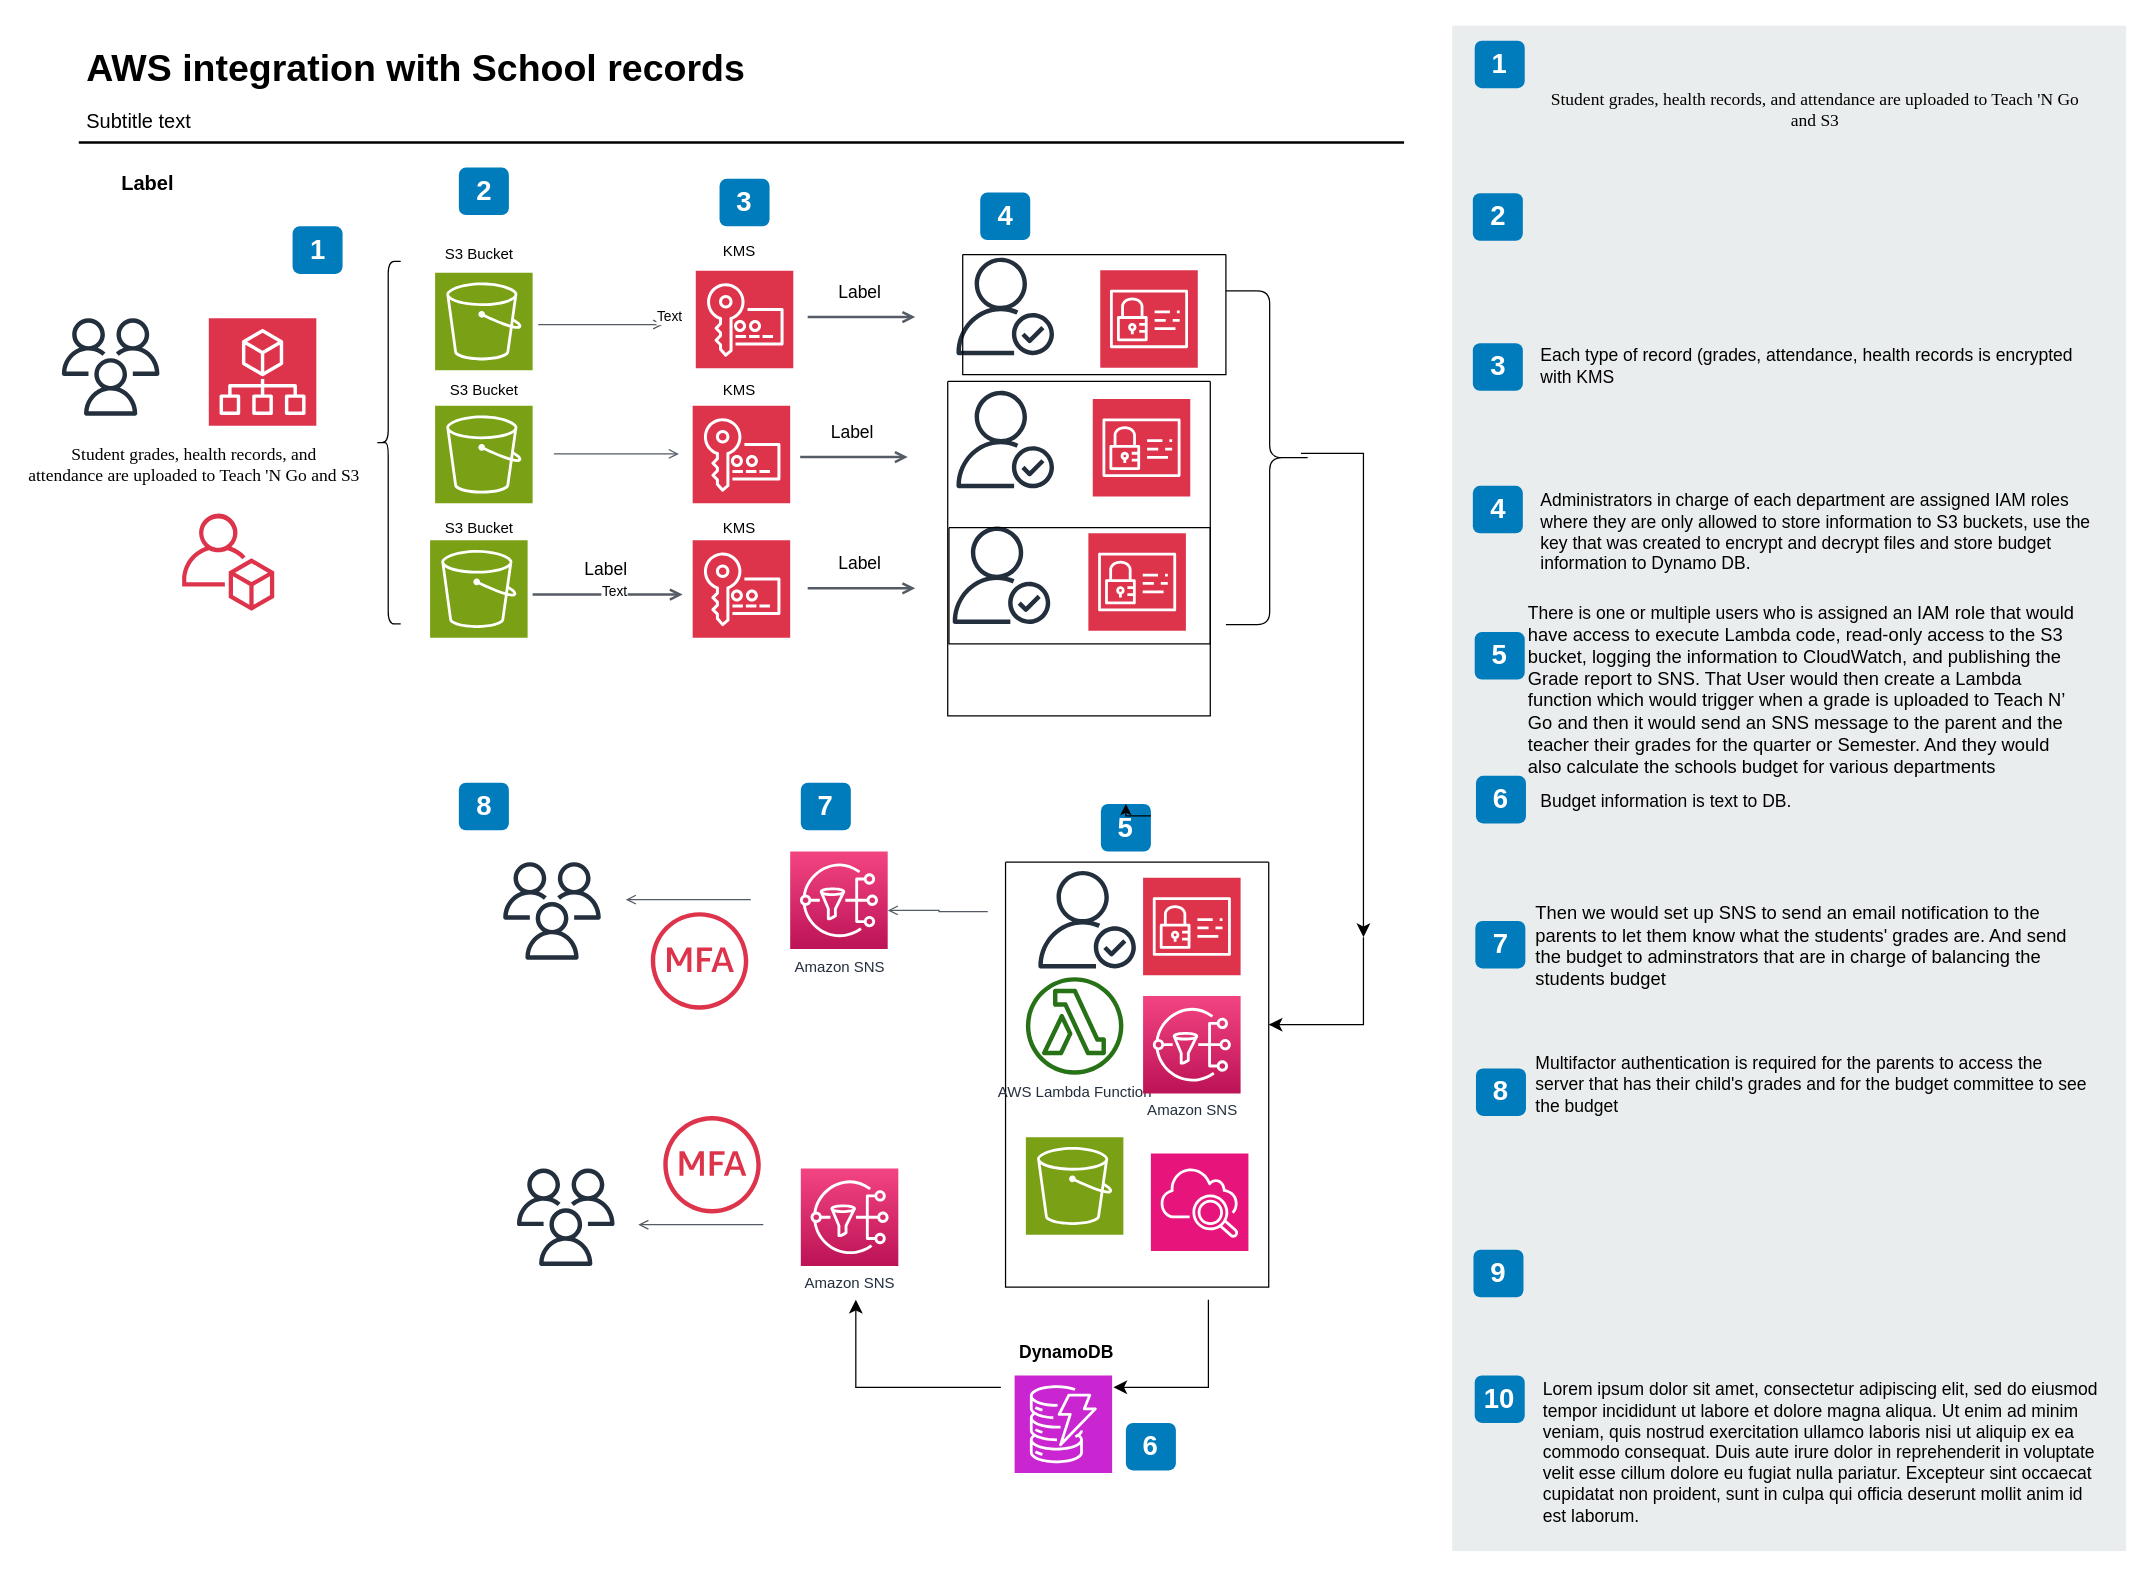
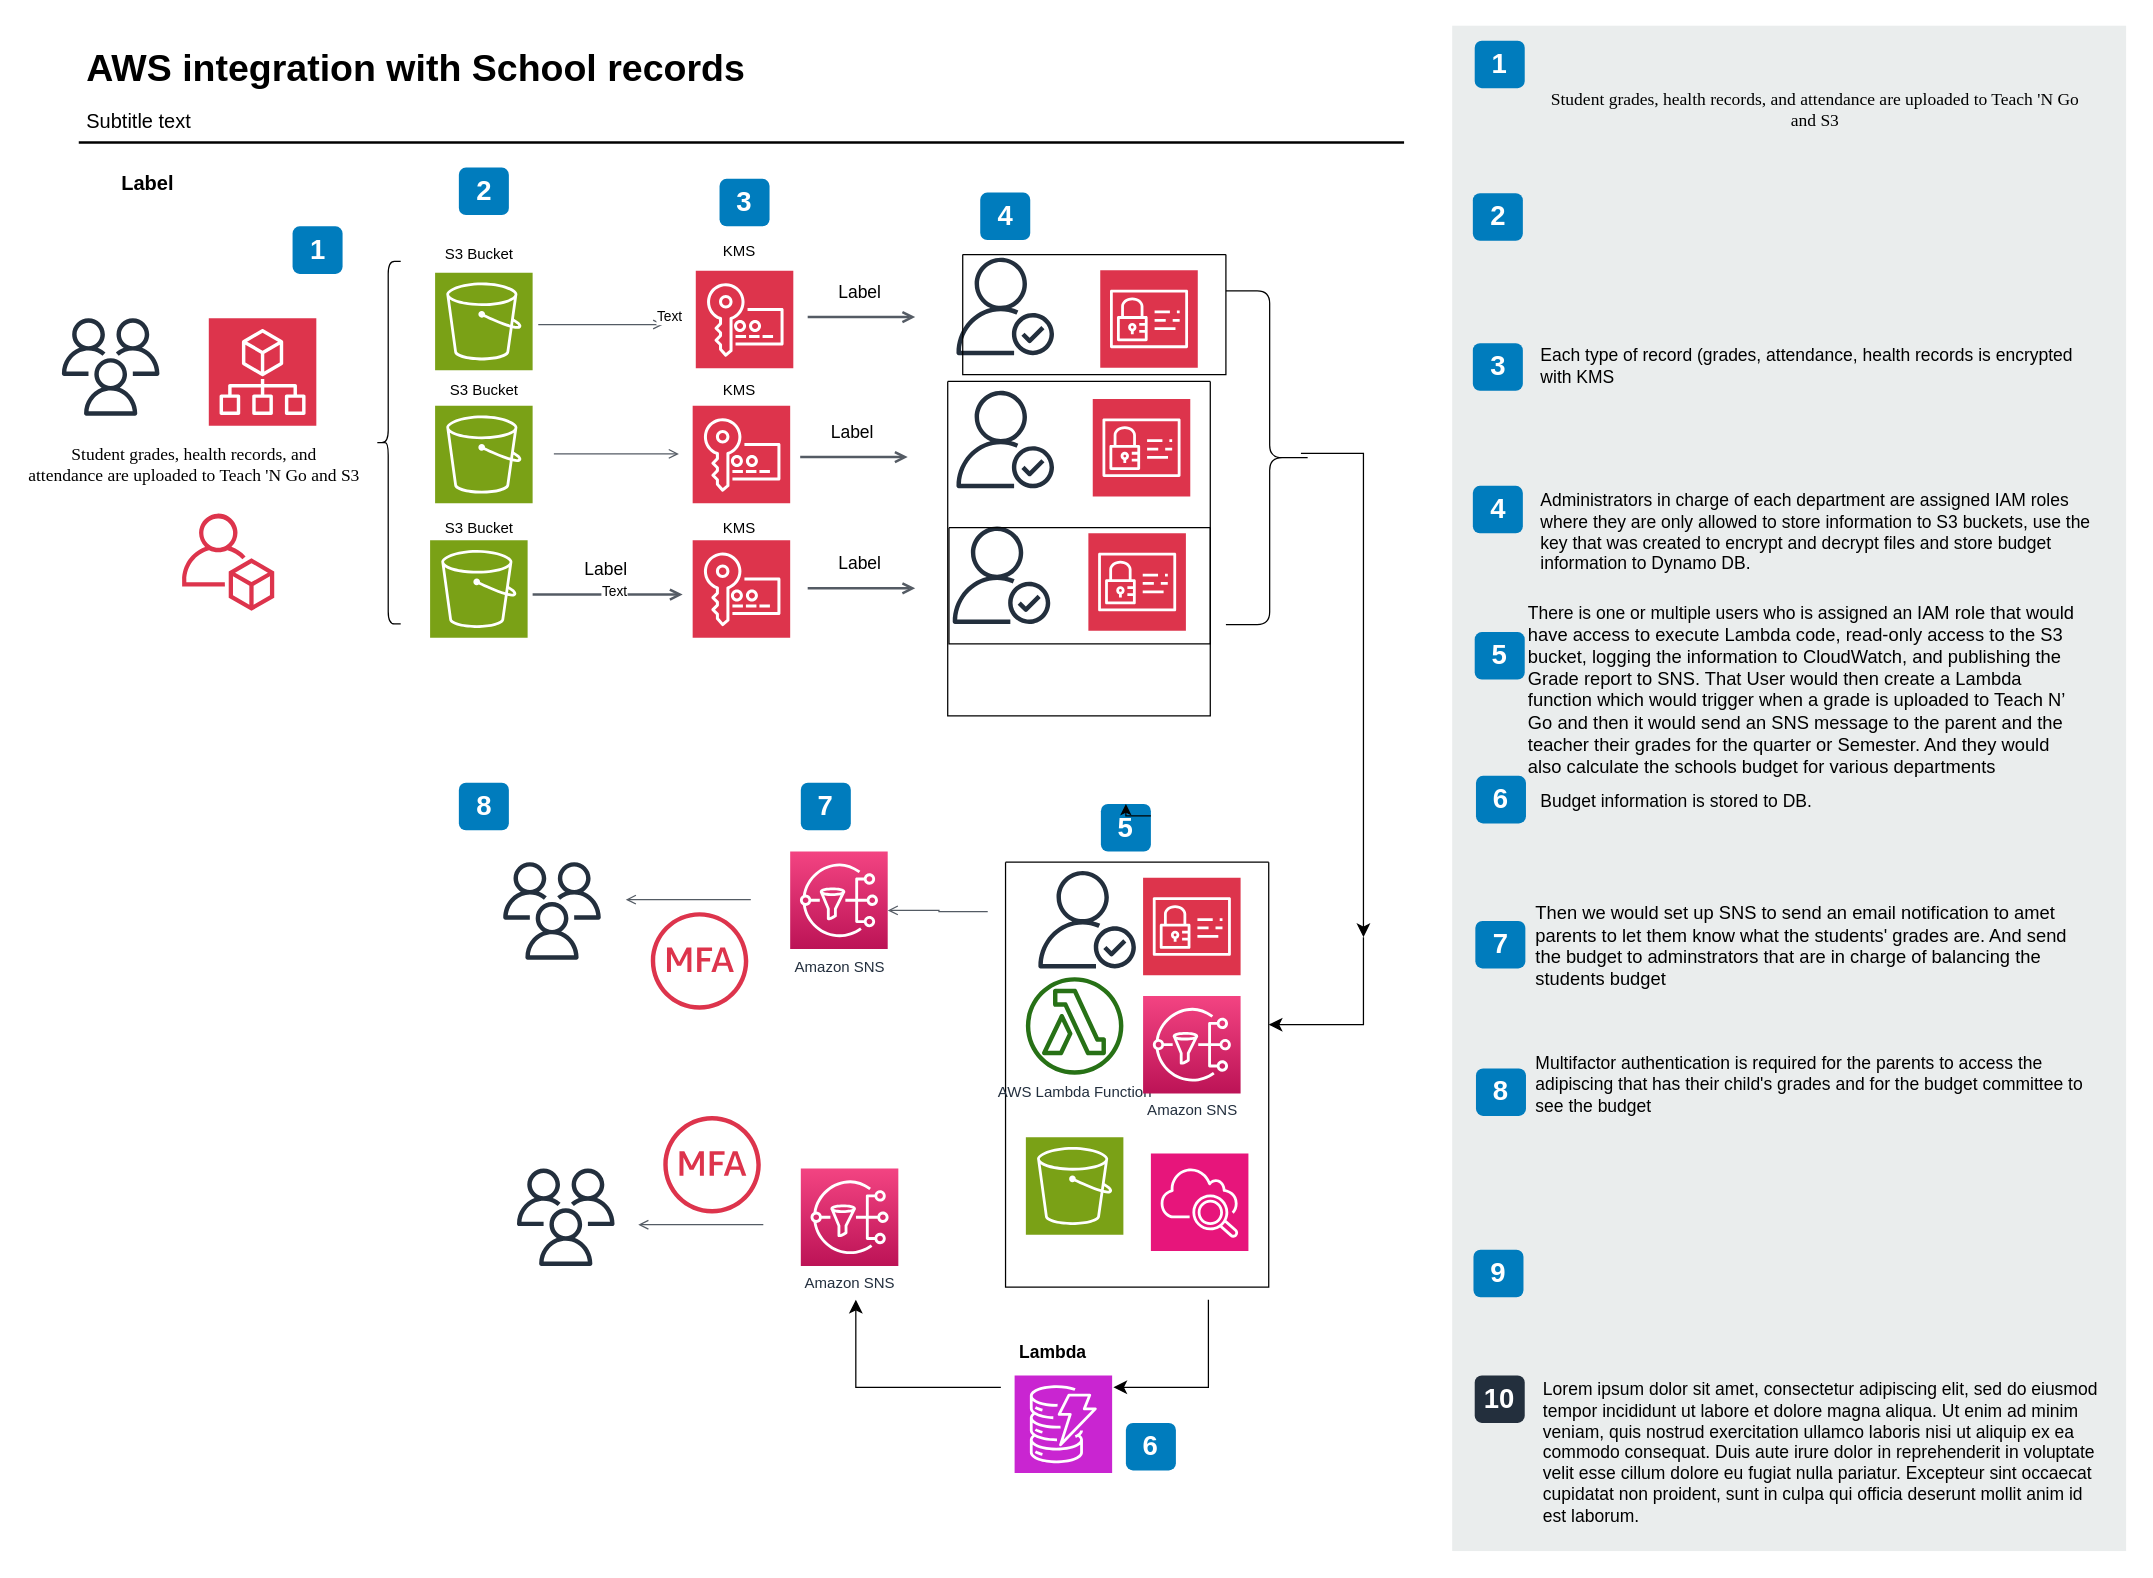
node "Budget information is text to DB.": label "Budget information is text to DB." -> "Budget information is stored to DB."
node "Then we would set up SNS to send an email notification to the parents to let them know what the students' grades are. And send the budget to adminstrators that are in charge of balancing the students budget": label "Then we would set up SNS to send an email notification to the parents to let them know what the students' grades are. And send the budget to adminstrators that are in charge of balancing the students budget" -> "Then we would set up SNS to send an email notification to amet parents to let them know what the students' grades are. And send the budget to adminstrators that are in charge of balancing the students budget"
node "Multifactor authentication is required for the parents to access the server that has their child's grades and for the budget committee to see the budget": label "Multifactor authentication is required for the parents to access the server that has their child's grades and for the budget committee to see the budget" -> "Multifactor authentication is required for the parents to access the adipiscing that has their child's grades and for the budget committee to see the budget"
node "DynamoDB": label "DynamoDB" -> "Lambda"
node "10": fillcolor #007cbd -> #232f3d
